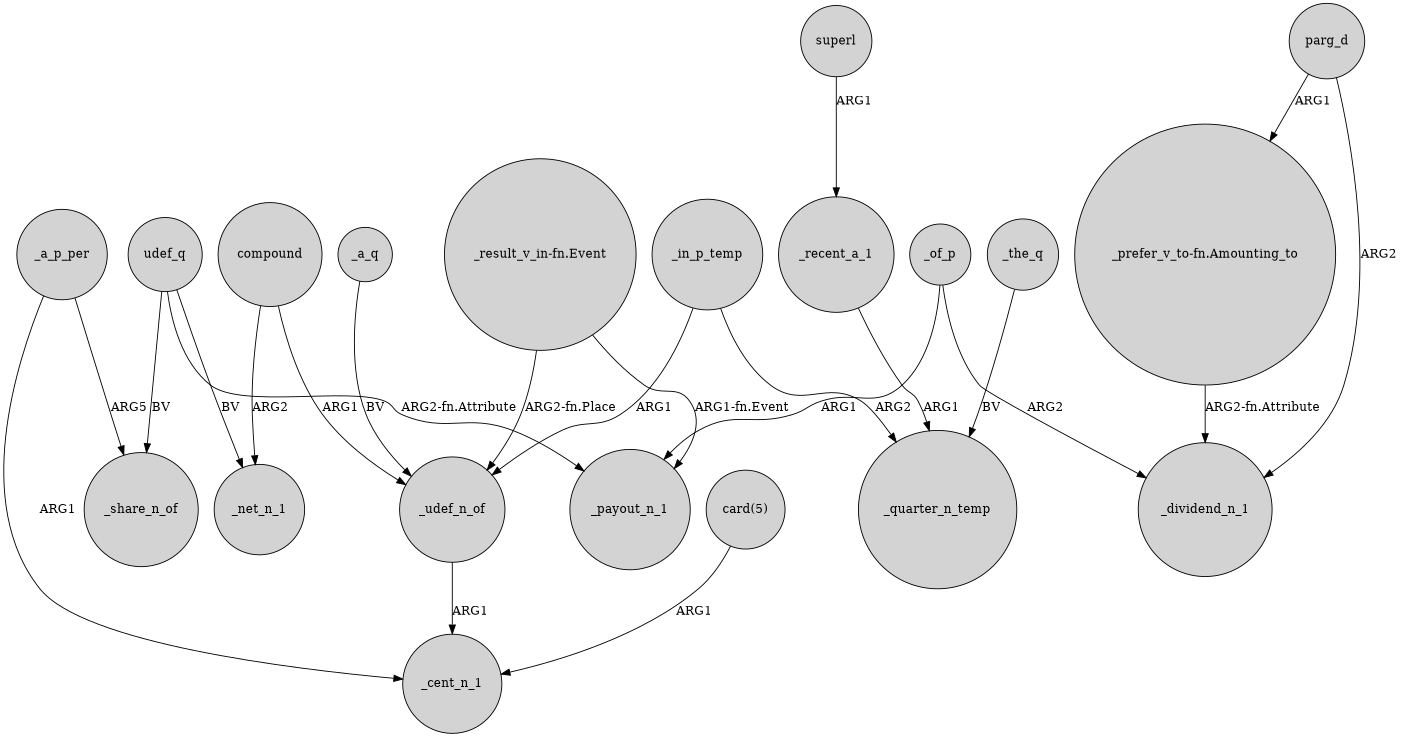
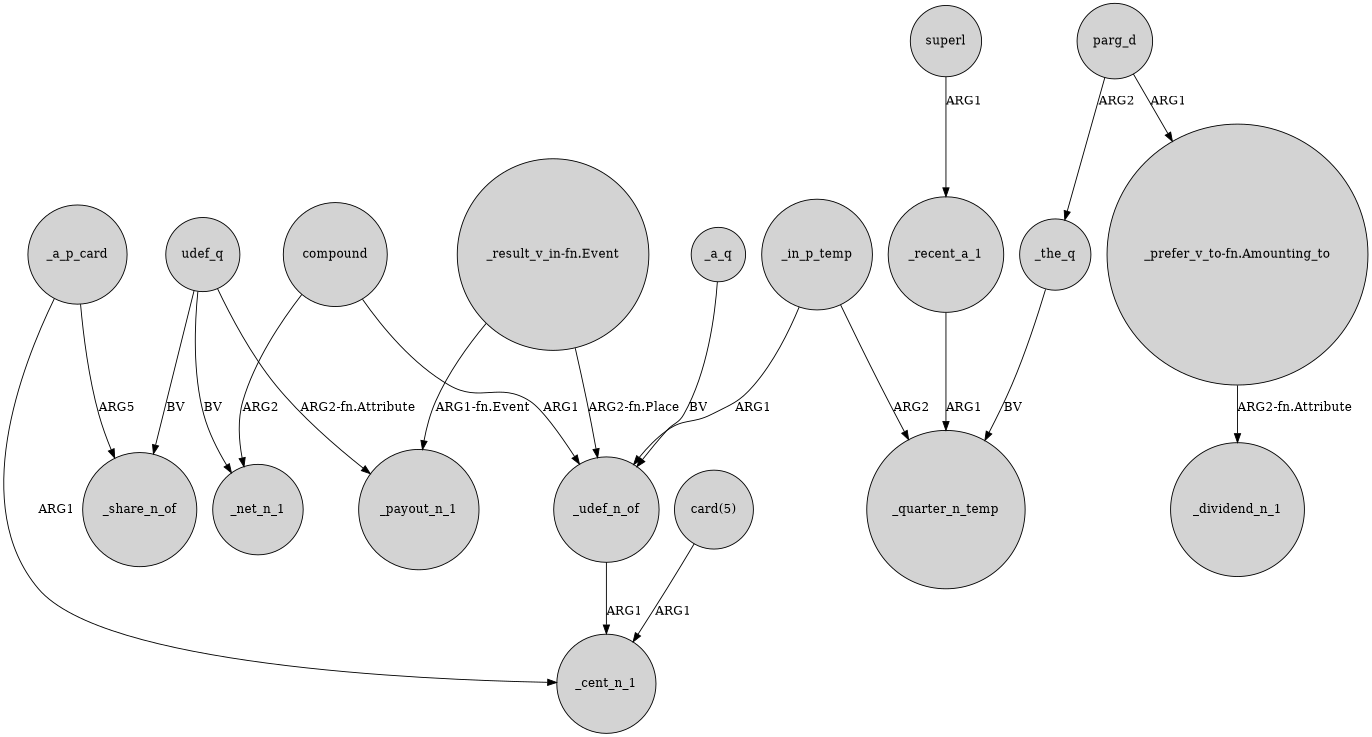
node "_a_p_per": label "_a_p_per" -> "_a_p_card"
node "_of_p": removed
edge "parg_d" -> "_dividend_n_1": now "parg_d" -> "_the_q"
